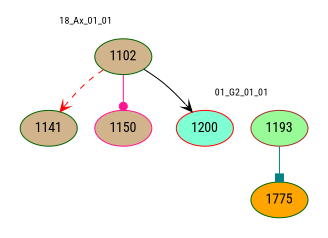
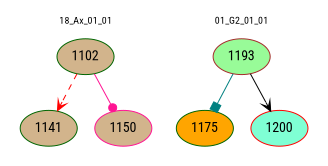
edge "1102" -> "1200": now "1193" -> "1200"
node "1775": label "1775" -> "1175"
